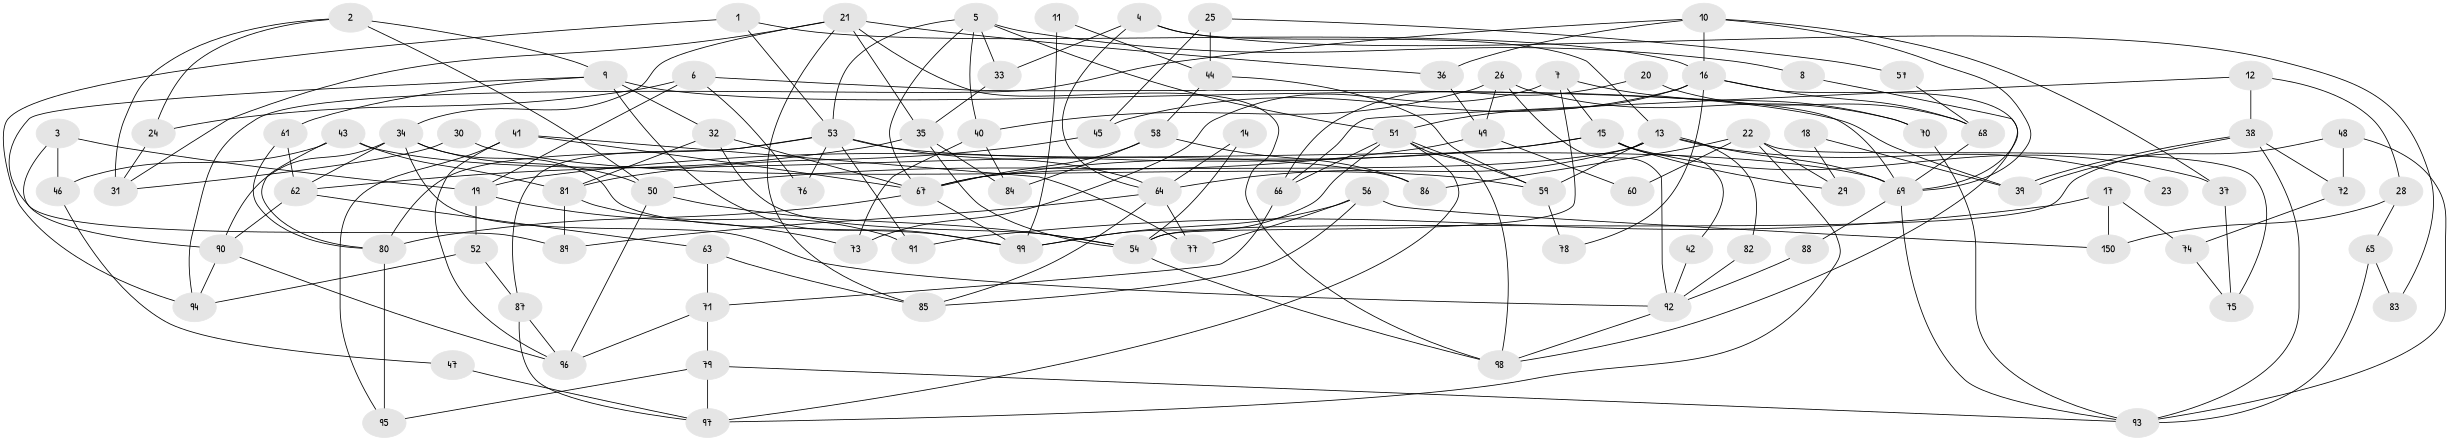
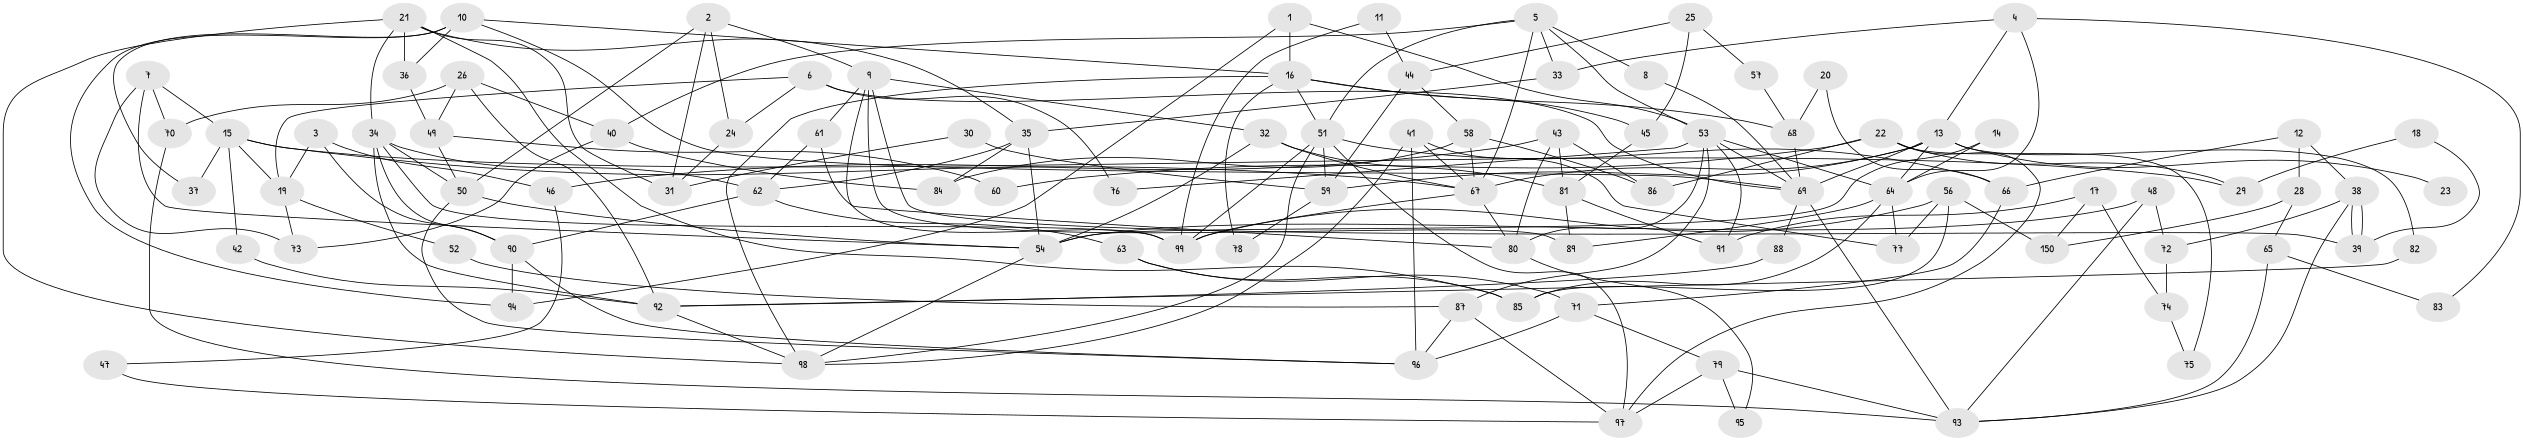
edge "41" -- "95": now "41" -- "98"
edge "37" -- "75": removed
edge "52" -- "94": removed
